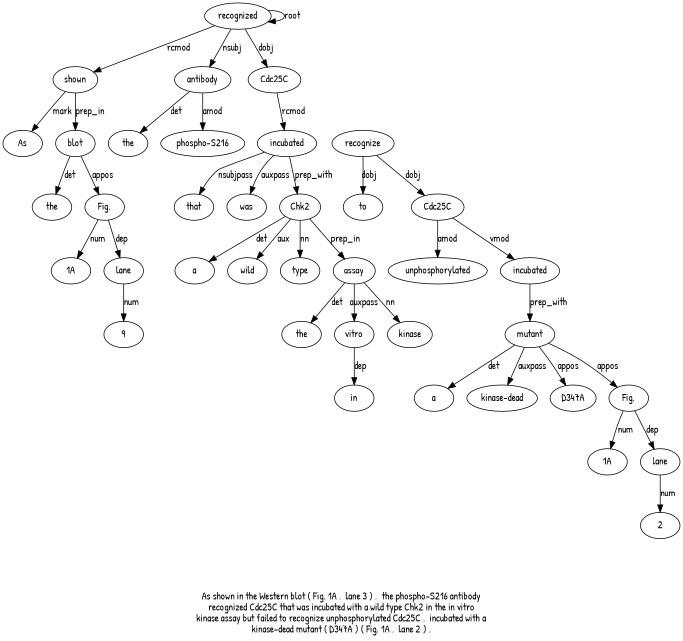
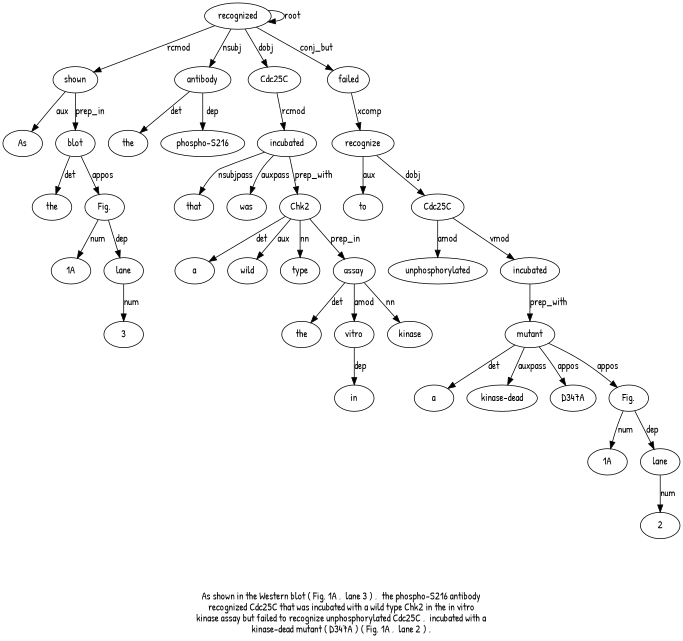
node "failed": added
edge "shown" -> "As": label "mark" -> "aux"
edge "antibody" -> "phospho-S216": label "amod" -> "dep"
edge "recognize" -> "to": label "dobj" -> "aux"
edge "assay" -> "vitro": label "auxpass" -> "amod"
node "9": label "9" -> "3"
